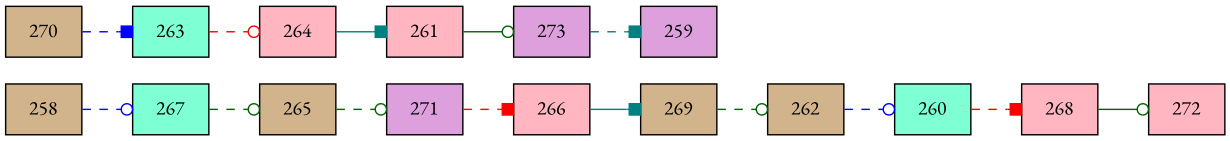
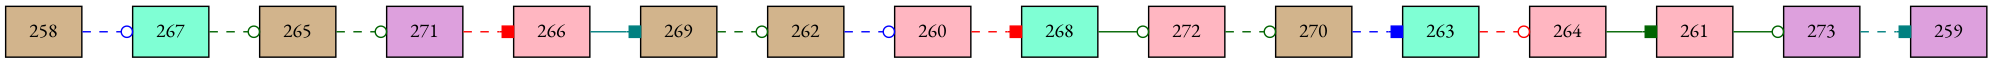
edge "264" -> "261": color teal -> darkgreen
edge "272" -> "270": added
node "260": fillcolor aquamarine -> lightpink
node "268": fillcolor lightpink -> aquamarine
